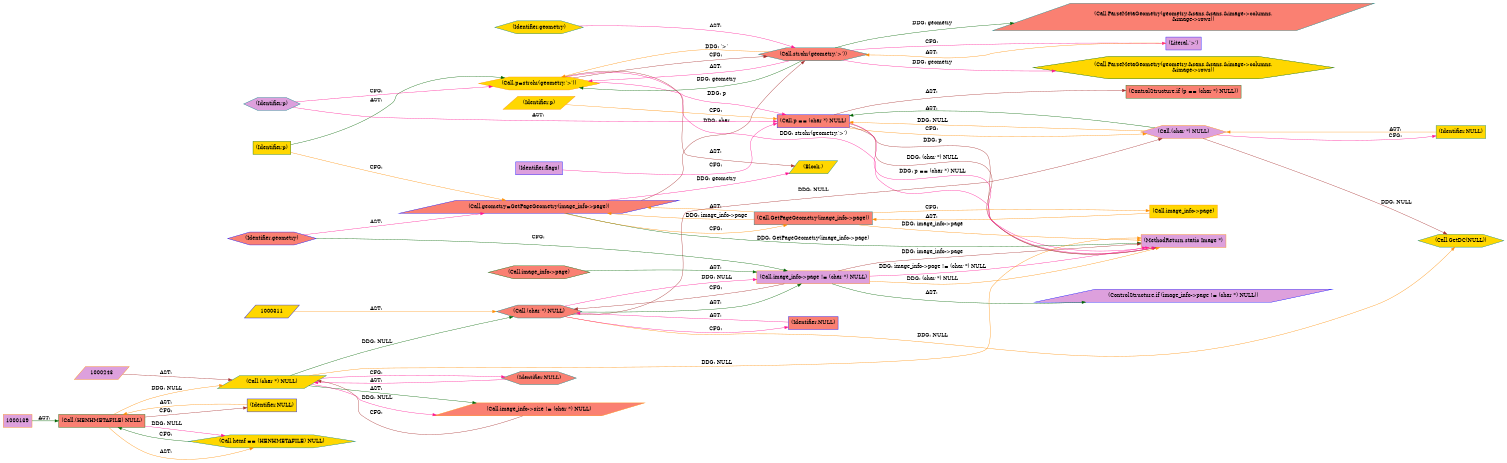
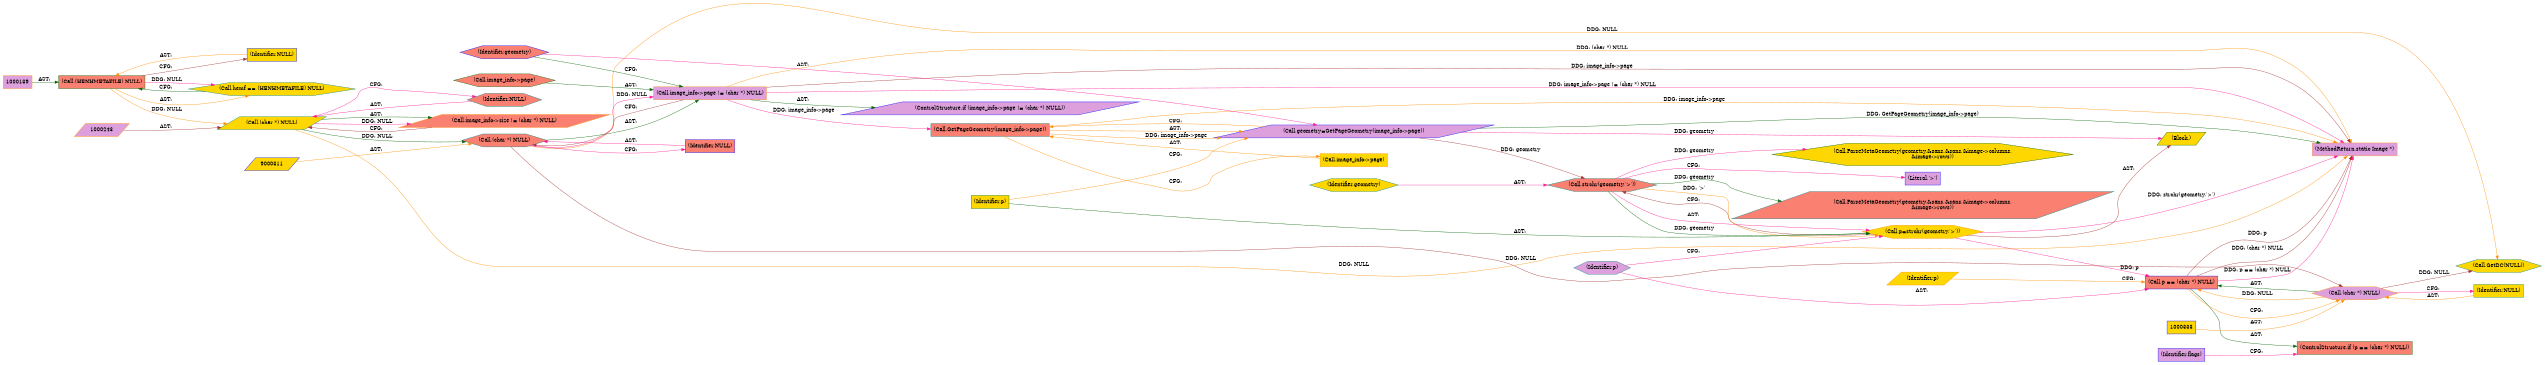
edge "(Literal,'>')" -> "(Call,strchr(geometry,'>'))": removed, label "AST:"
edge "(Call,p == (char *) NULL)" -> "(ControlStructure,if (p == (char *) NULL))": color brown -> darkgreen
edge "(Call,geometry=GetPageGeometry(image_info->page))" -> "(Call,strchr(geometry,'>'))": label "DDG: char" -> "DDG: geometry"
edge "(Call,image_info->page != (char *) NULL)" -> "(Call,GetPageGeometry(image_info->page))": added, label "DDG: image_info->page"
node "(Block,)": color teal -> darkgreen
edge "(Identifier,flags)" -> "(Call,p == (char *) NULL)": now "(Identifier,flags)" -> "(ControlStructure,if (p == (char *) NULL))"
node "(Call,geometry=GetPageGeometry(image_info->page))": fillcolor salmon -> plum
node "1000311": label "1000311" -> "9000311"
node "1000333": added
